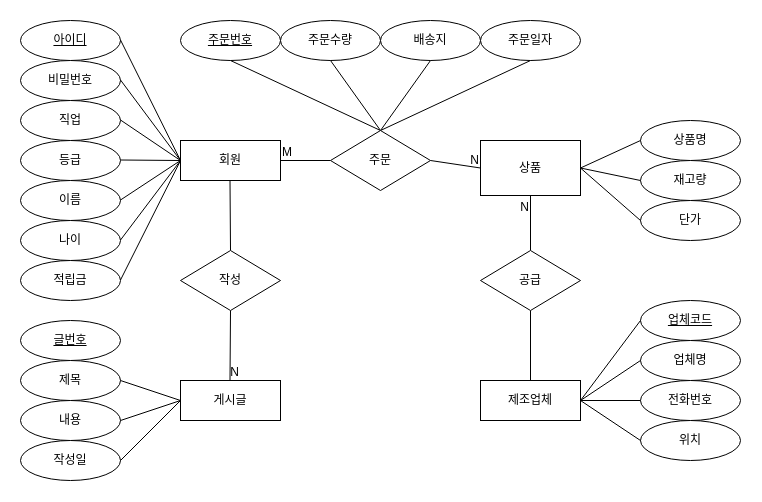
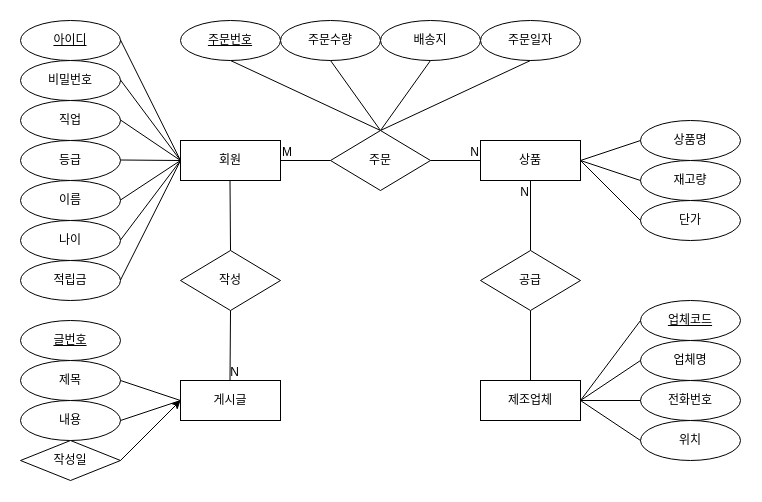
node "상품": size 100x55 -> 100x40
edge "게시글" -- "작성일": arrowhead none -> classic
node "작성일": shape ellipse -> diamond
